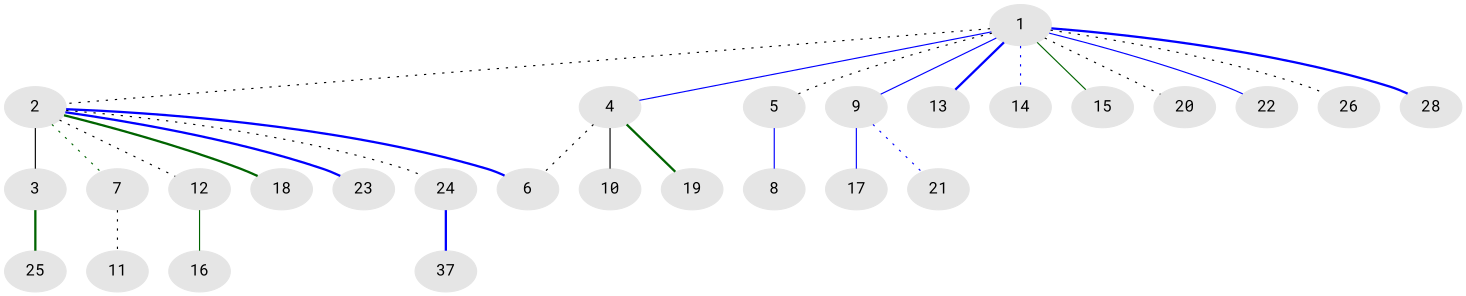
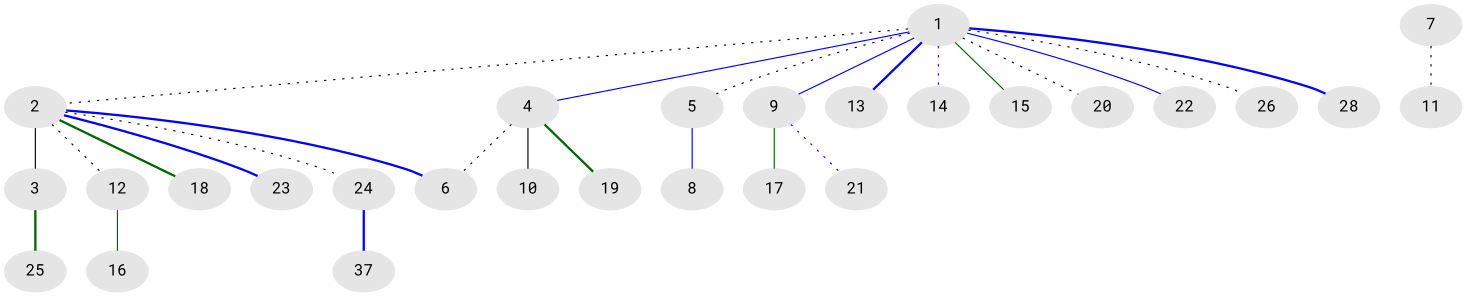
edge "2" -- "7": removed
edge "9" -- "17": color blue -> darkgreen
